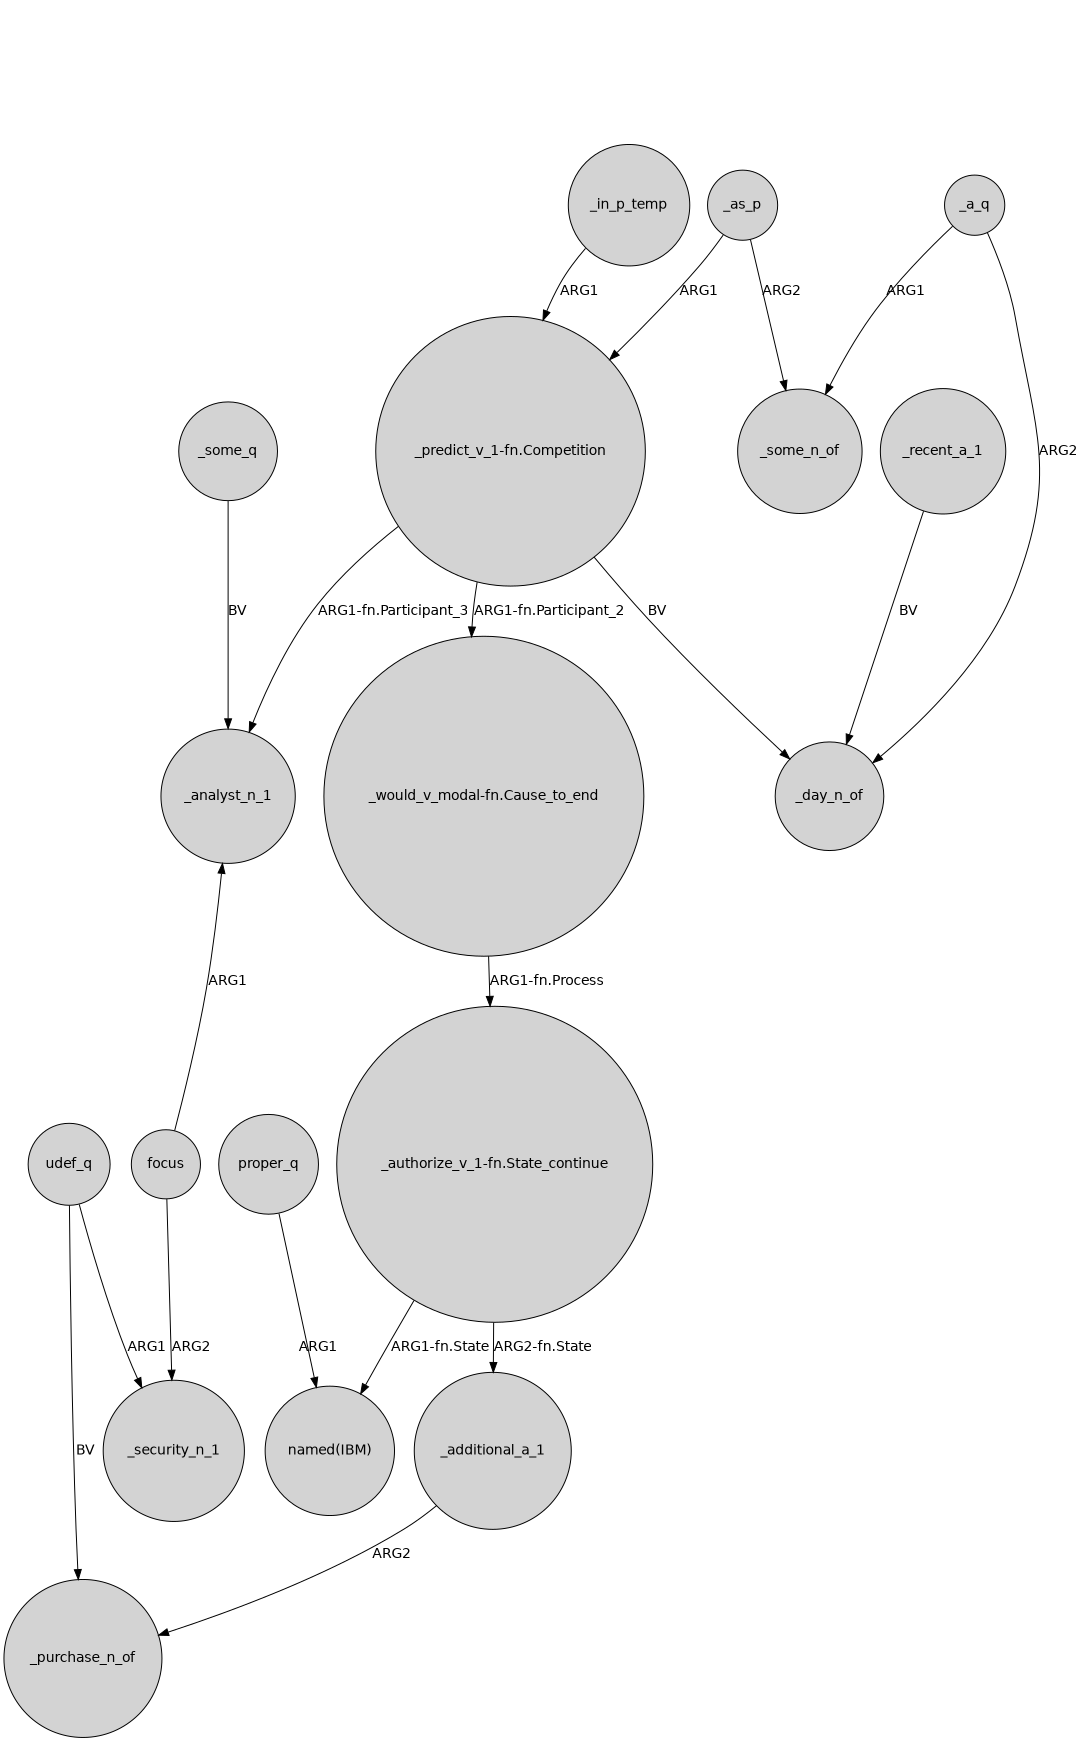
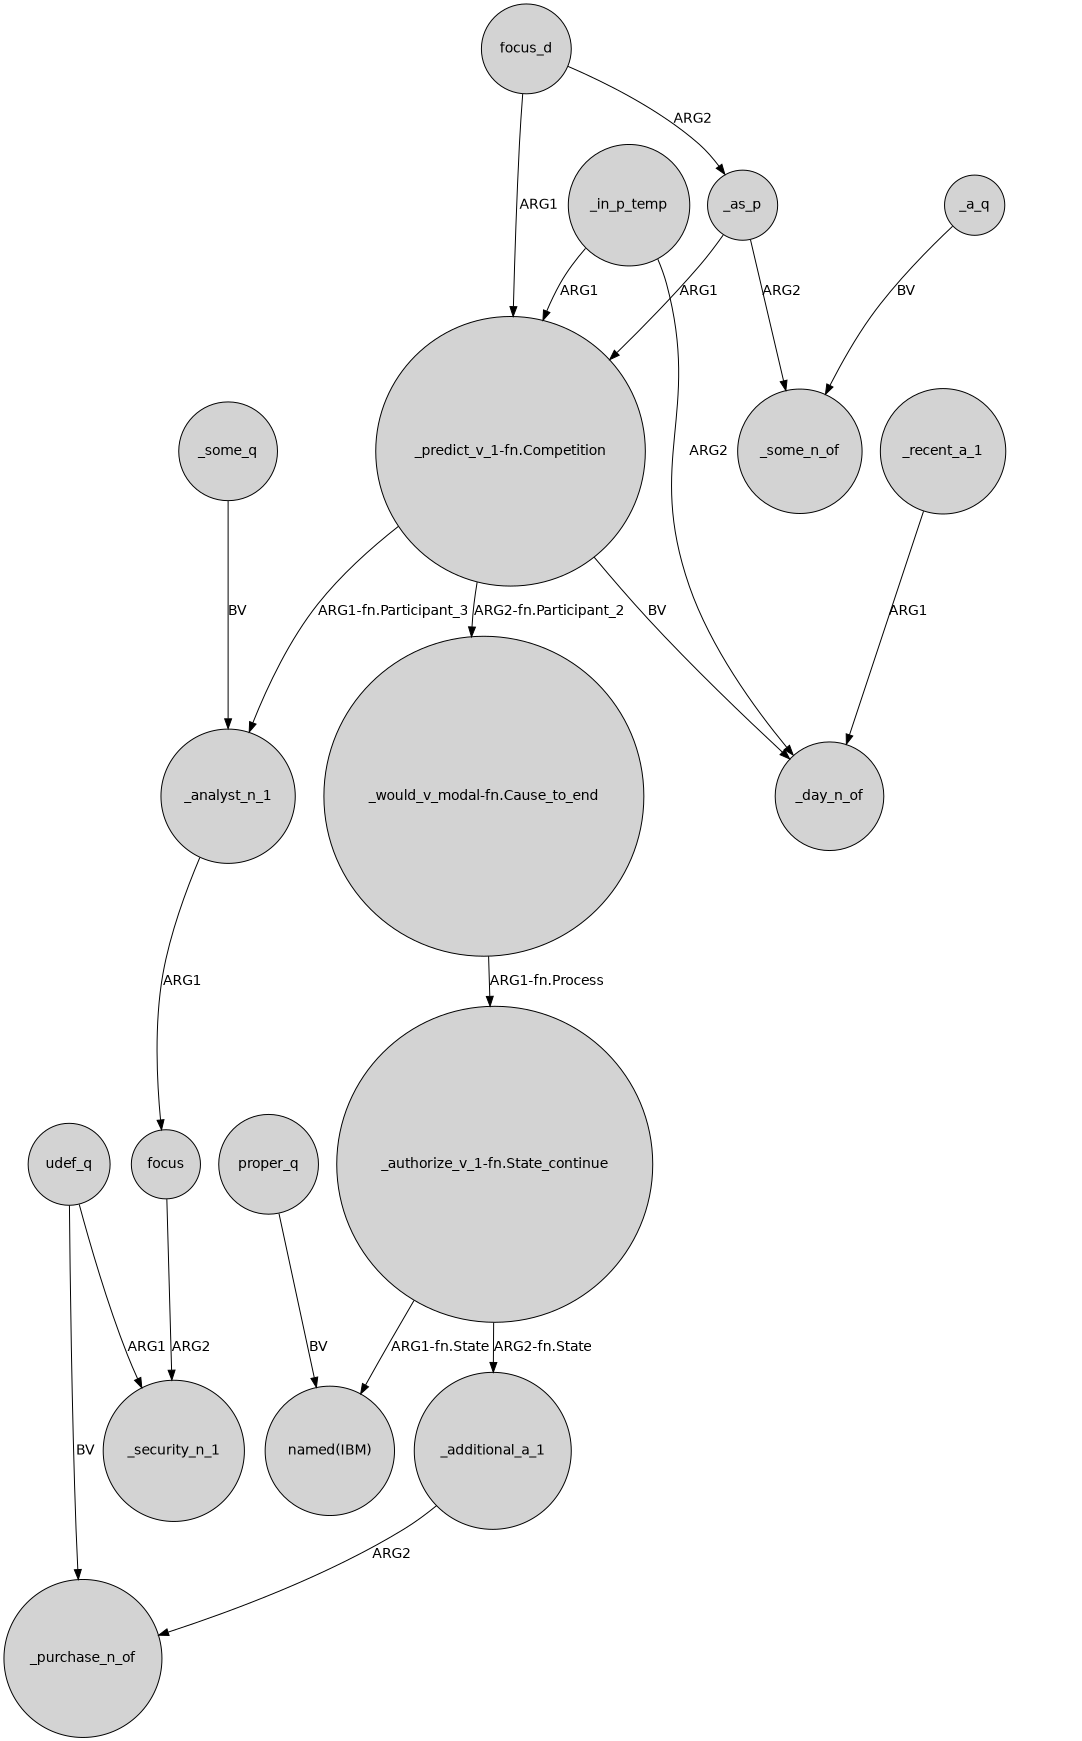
node "focus_d": added
edge "_a_q" -> "_some_n_of": label "ARG1" -> "BV"
edge "_a_q" -> "_day_n_of": now "_in_p_temp" -> "_day_n_of"
edge "_predict_v_1-fn.Competition" -> "_would_v_modal-fn.Cause_to_end": label "ARG1-fn.Participant_2" -> "ARG2-fn.Participant_2"
edge "_recent_a_1" -> "_day_n_of": label "BV" -> "ARG1"
edge "focus" -> "_analyst_n_1": reversed
edge "proper_q" -> "named(IBM)": label "ARG1" -> "BV"
